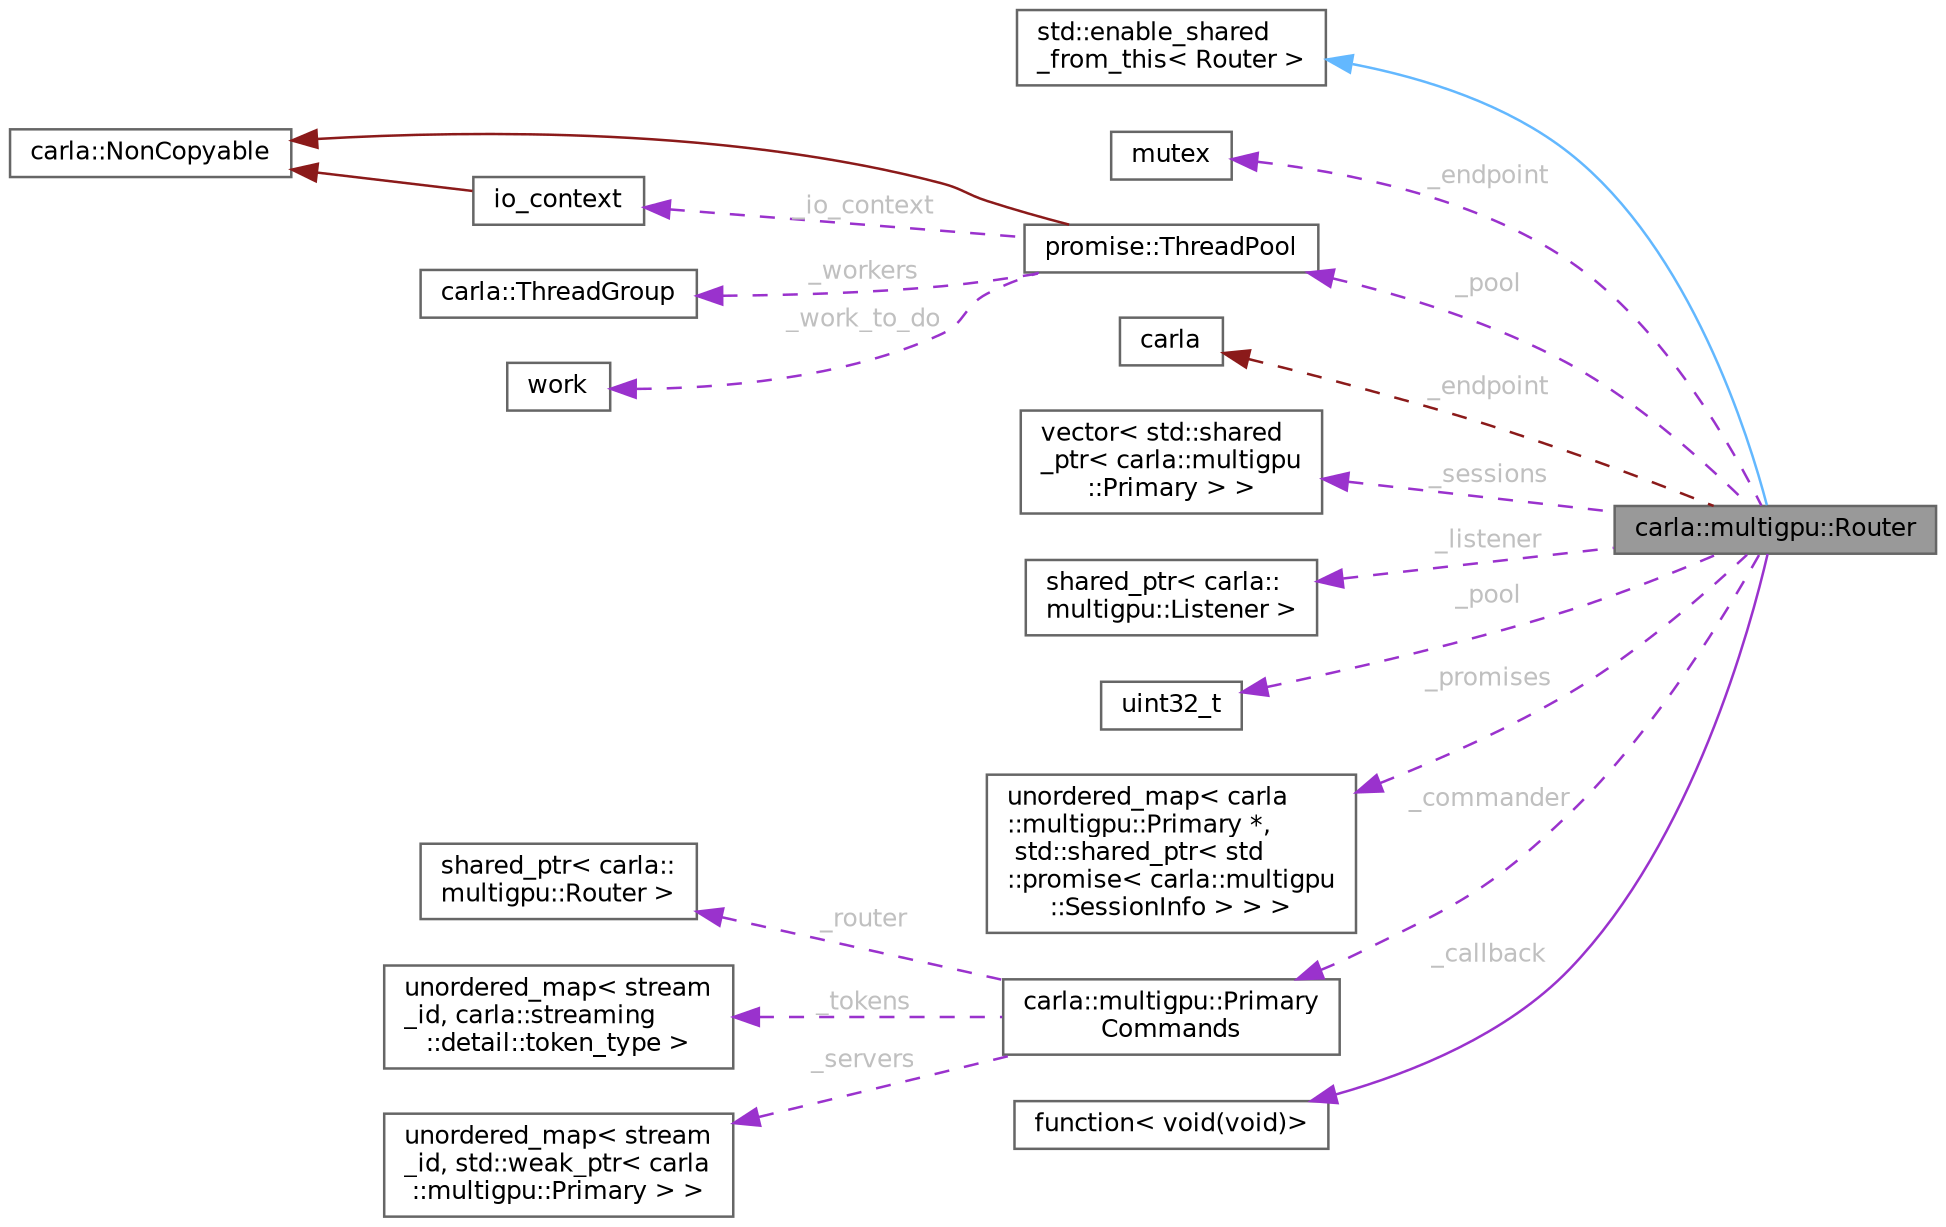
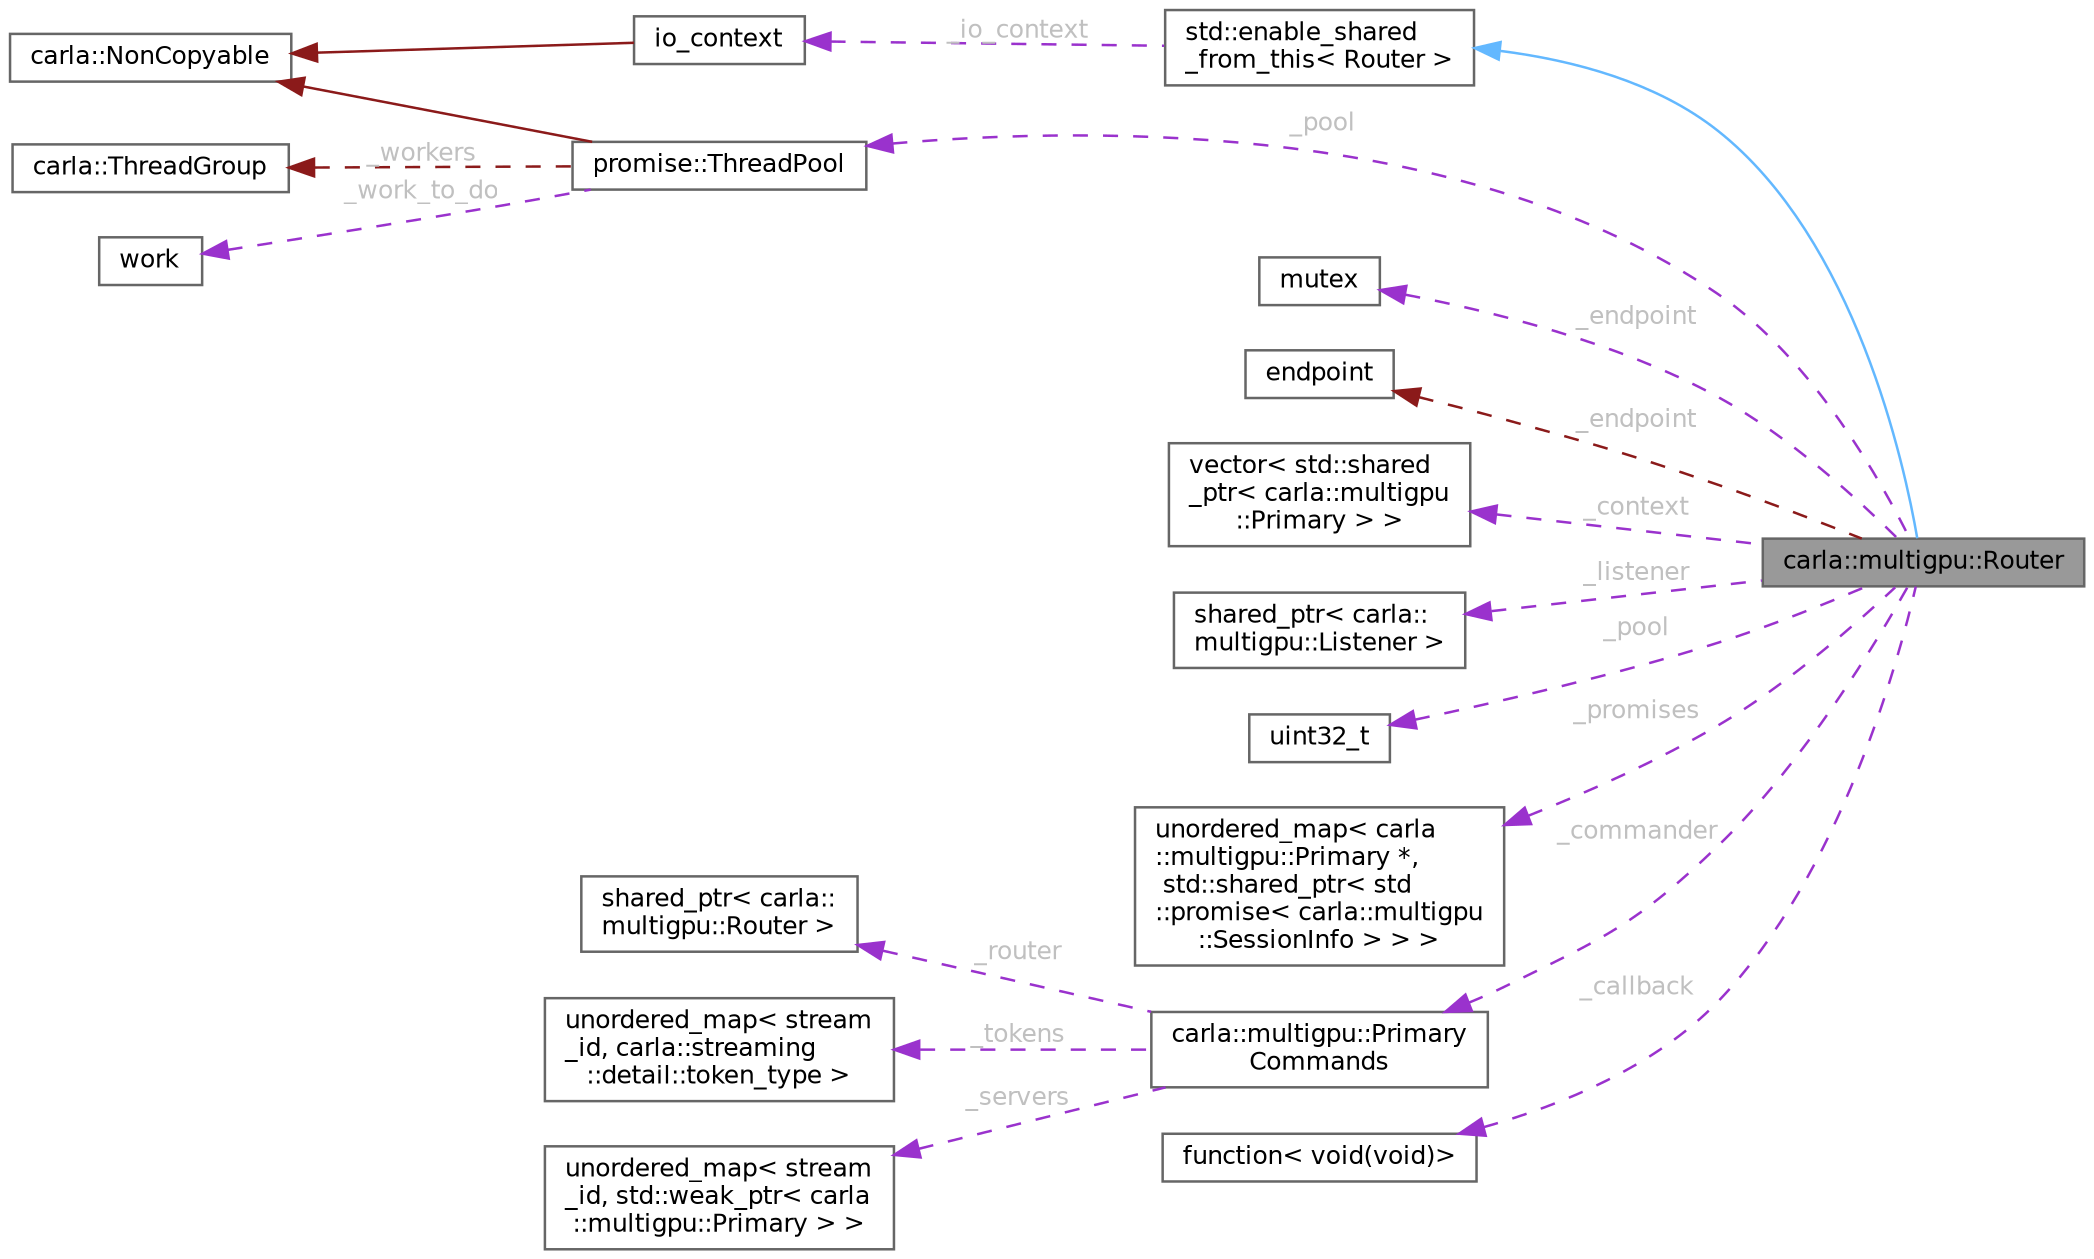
edge "promise::ThreadPool" -> "io_context": now "std::enable_shared _from_this< Router >" -> "io_context"
edge "promise::ThreadPool" -> "carla::ThreadGroup": color darkorchid3 -> firebrick4
node "carla": label "carla" -> "endpoint"
edge "carla::multigpu::Router" -> "vector< std::shared _ptr< carla::multigpu ::Primary > >": label " _sessions" -> " _context"
edge "carla::multigpu::Router" -> "function< void(void)>": style solid -> dashed
